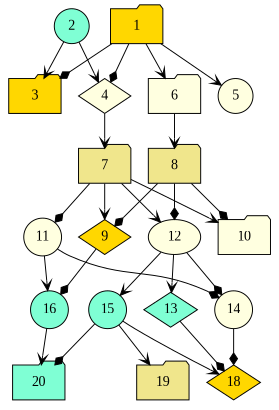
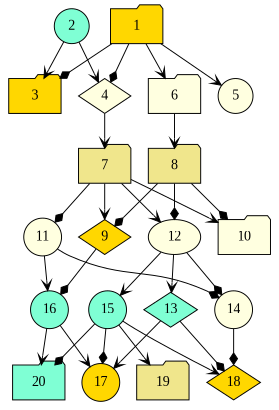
node "17": added
